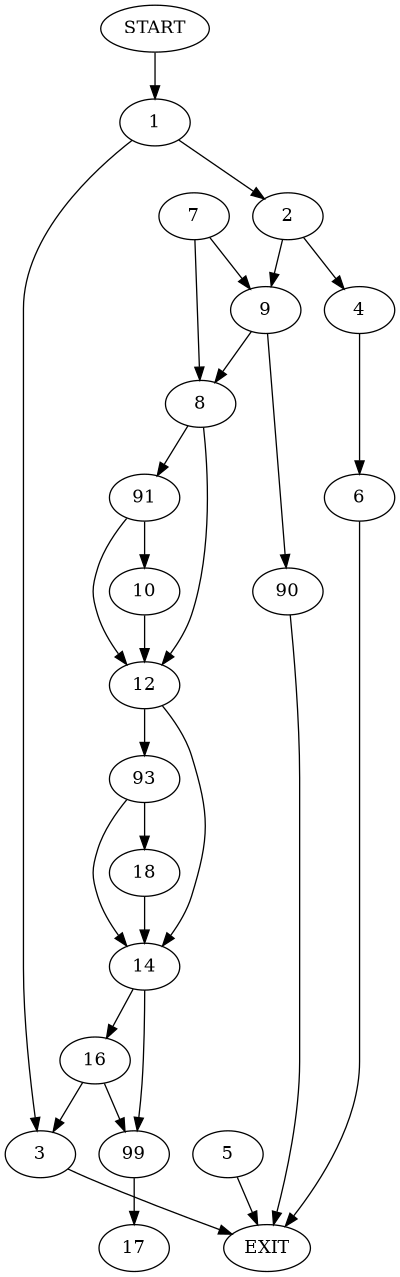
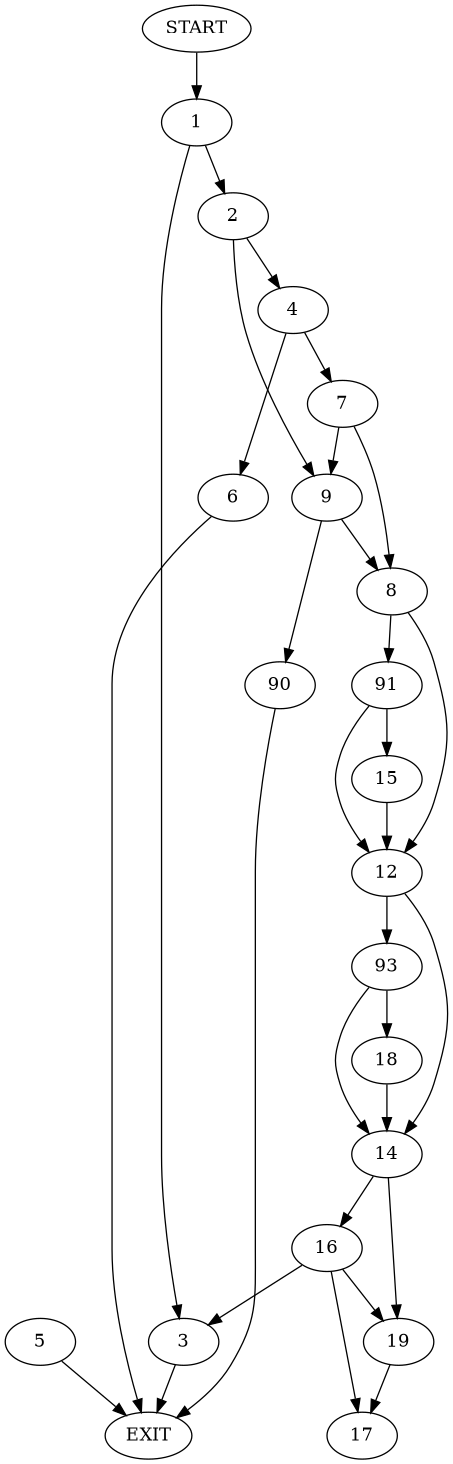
edge "4" -> "7": added
node "10": label "10" -> "15"
node "99": label "99" -> "19"
edge "16" -> "17": added
